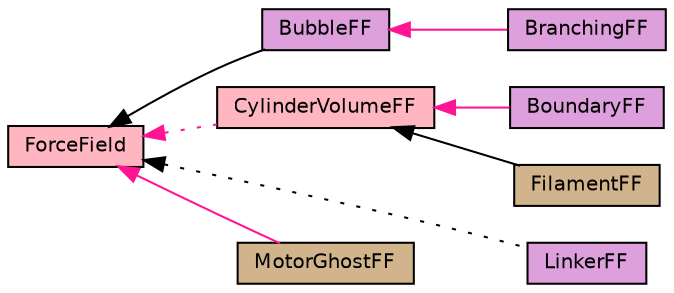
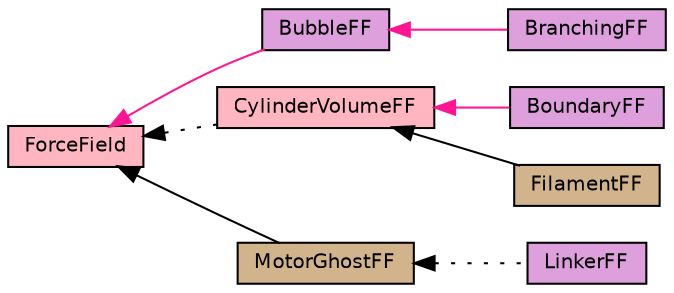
edge "BubbleFF" -> "ForceField": color black -> deeppink
edge "CylinderVolumeFF" -> "ForceField": color deeppink -> black
edge "LinkerFF" -> "ForceField": now "LinkerFF" -> "MotorGhostFF"
edge "MotorGhostFF" -> "ForceField": color deeppink -> black
